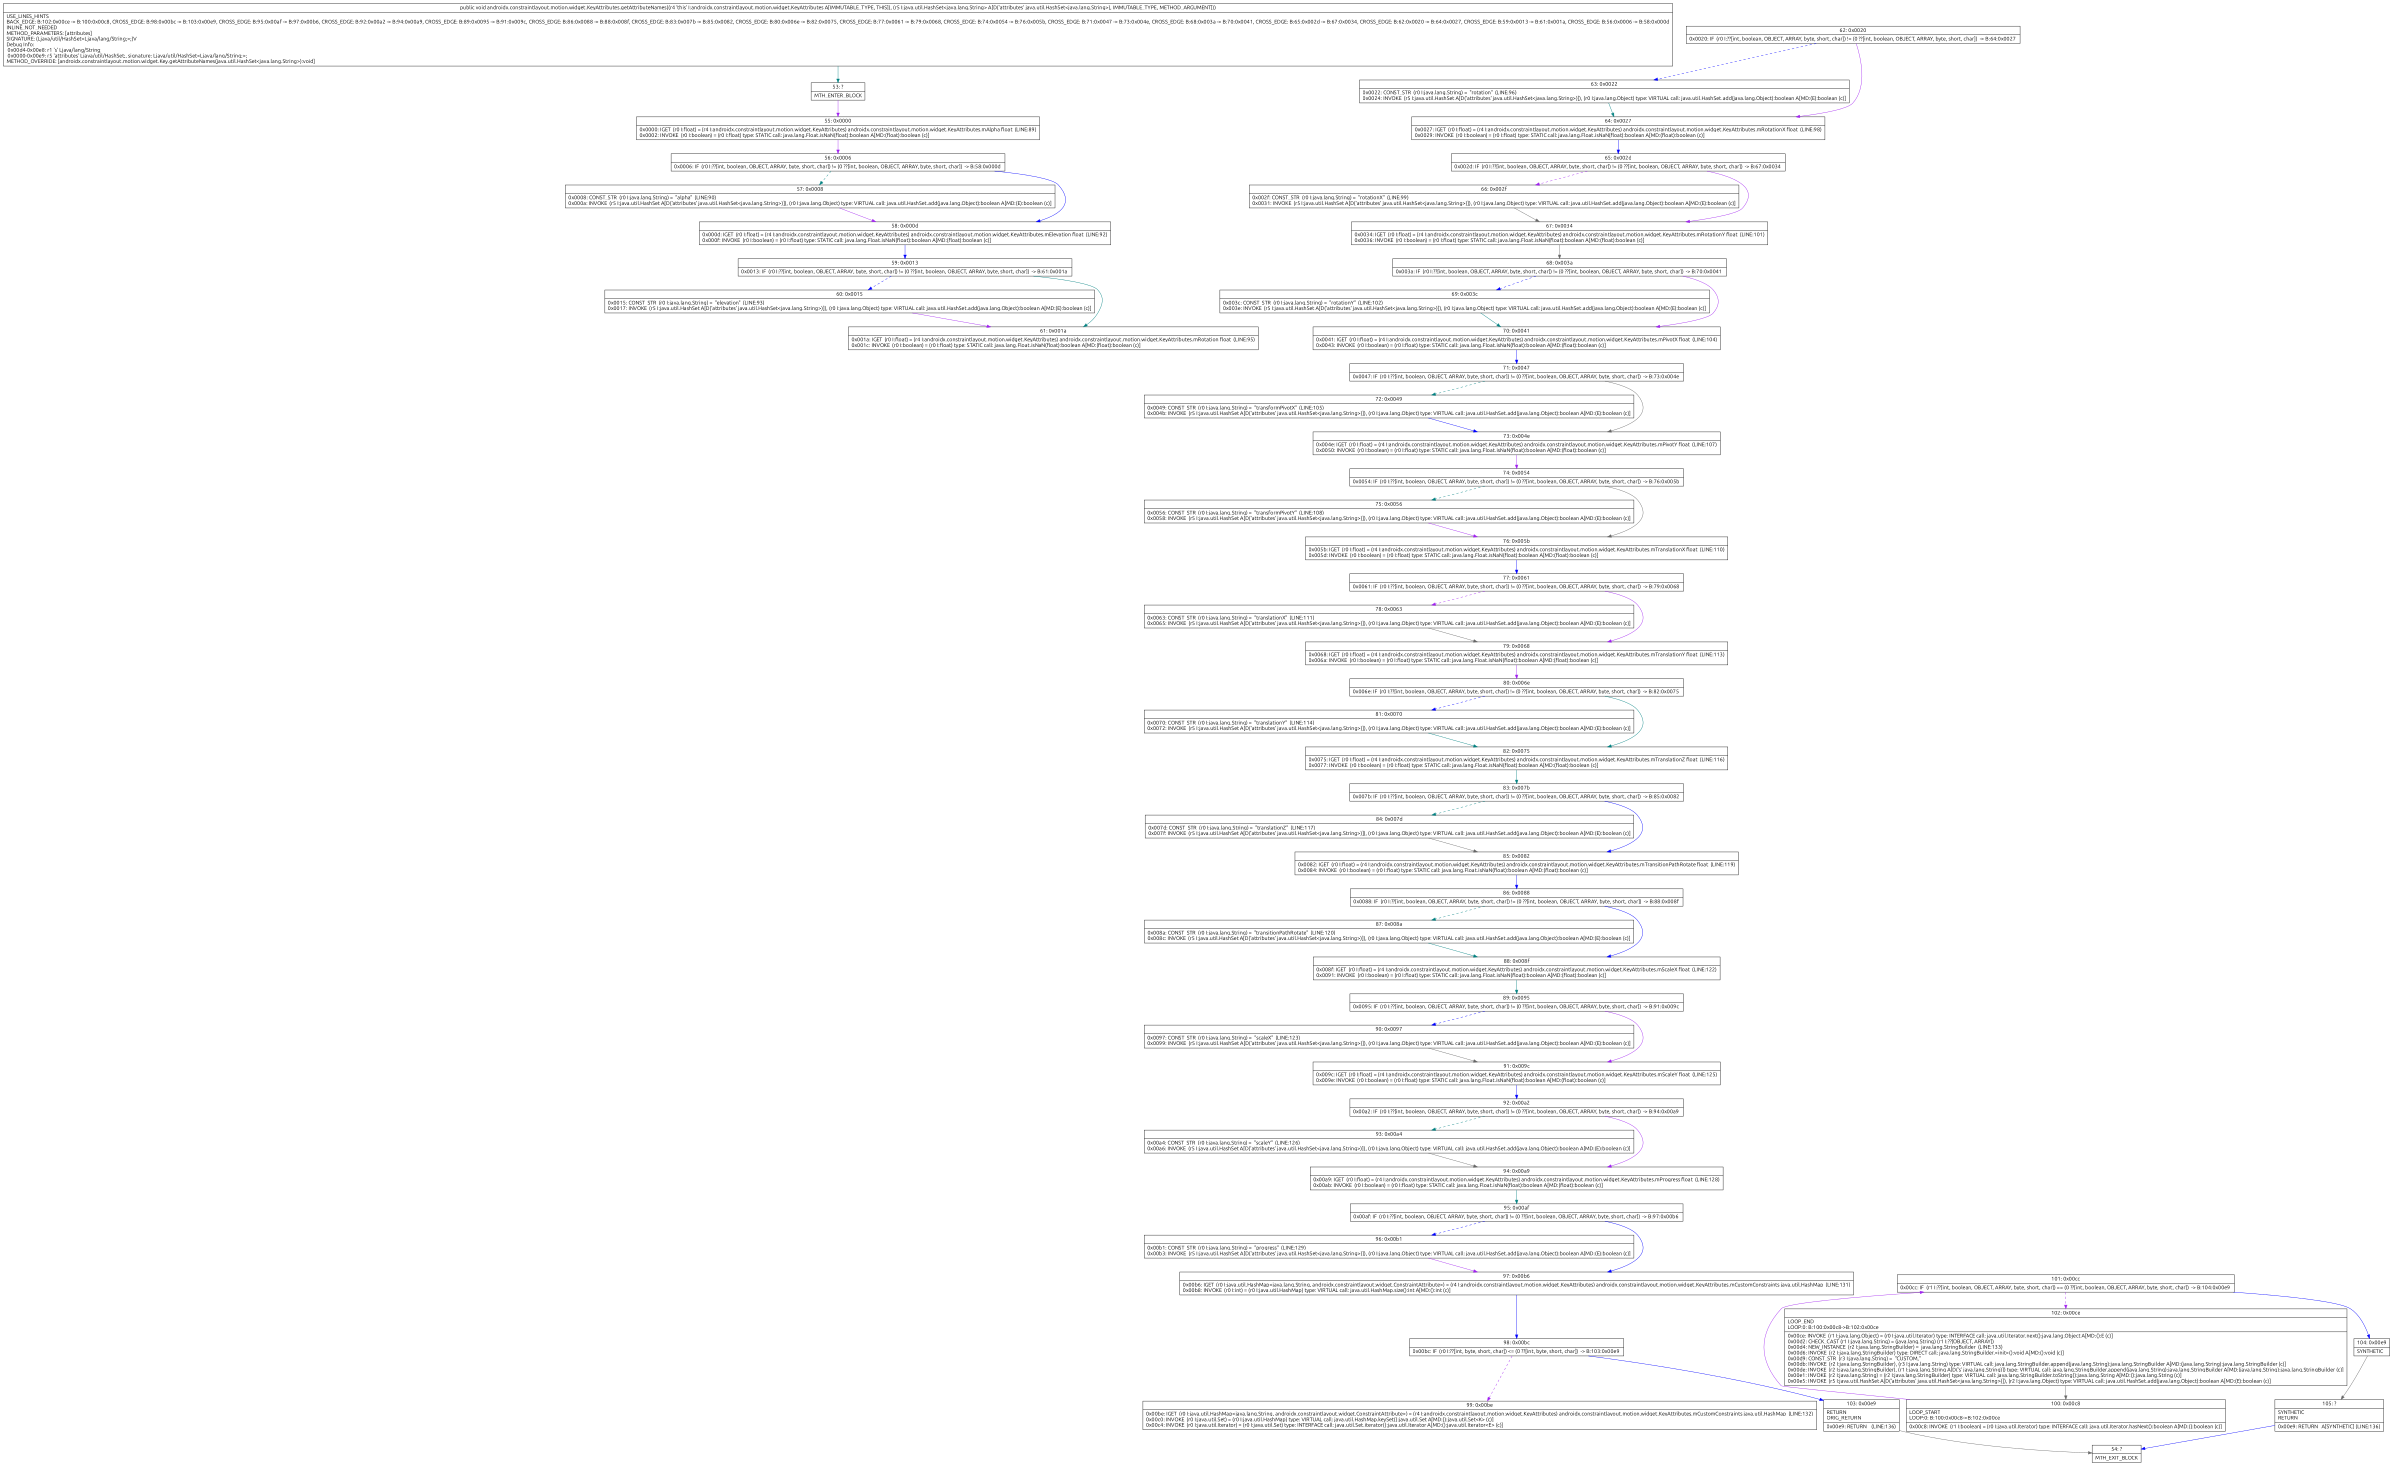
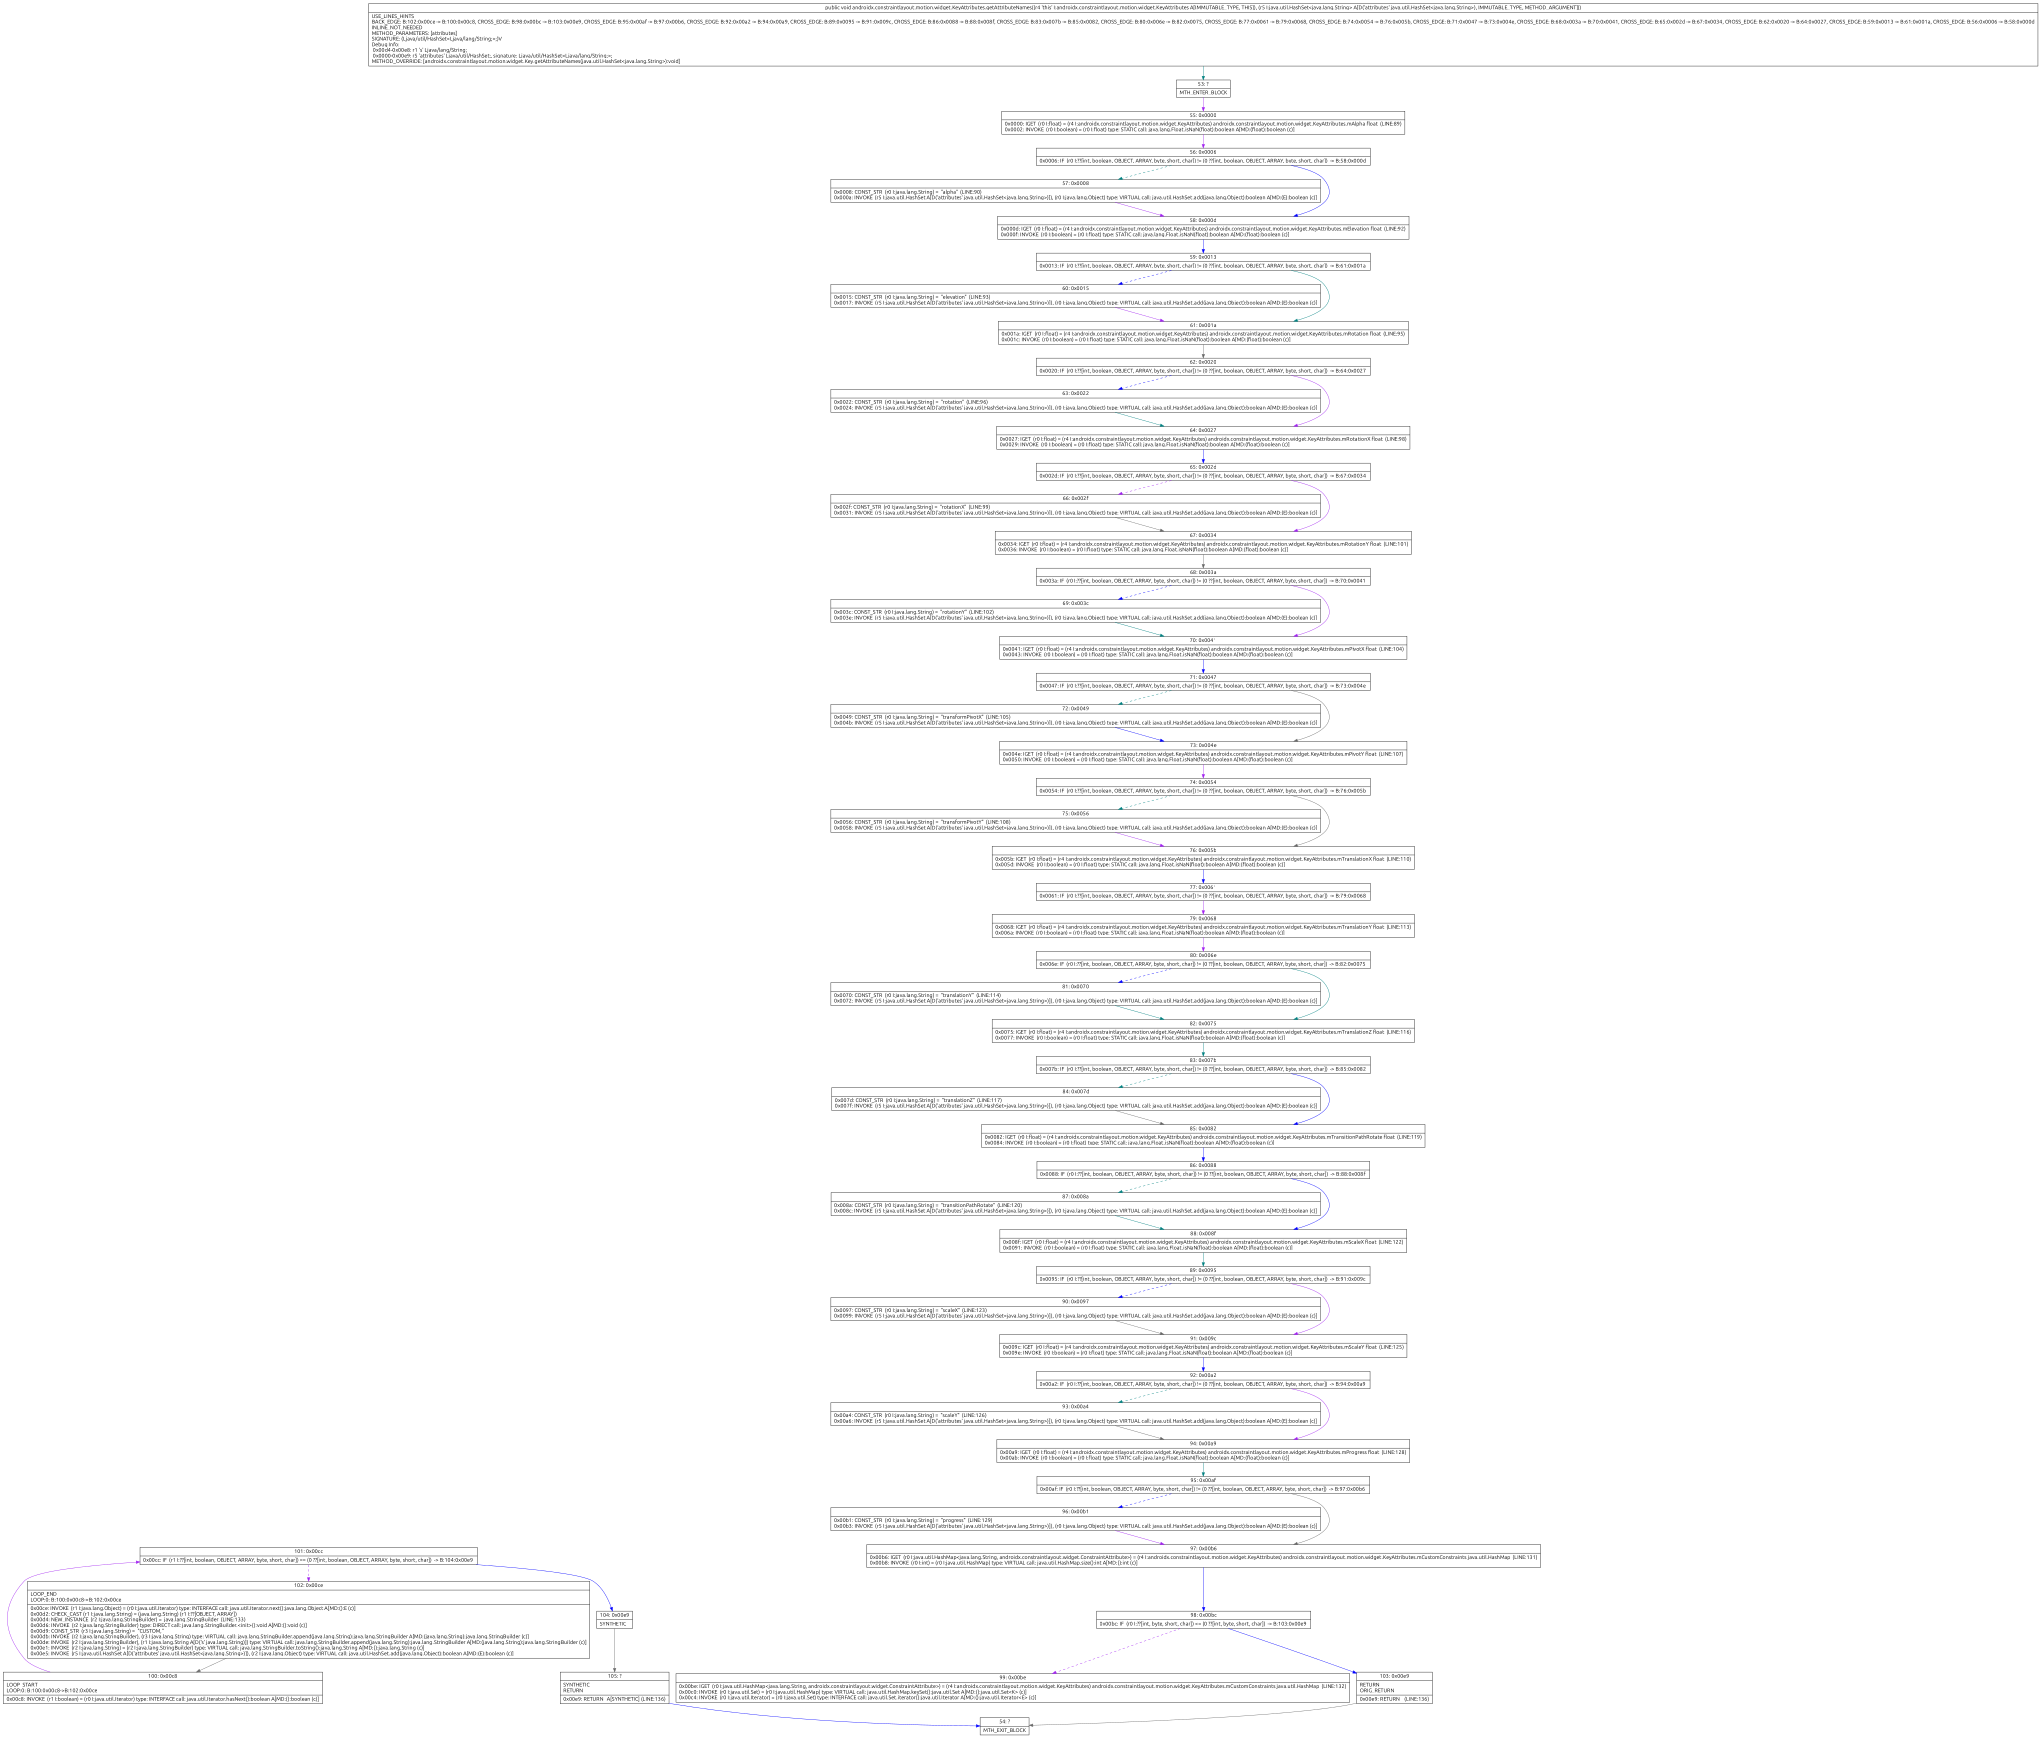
edge "61: 0x001a" -> "62: 0x0020": added
node "78: 0x0063": removed
edge "95: 0x00af" -> "97: 0x00b6": color blue -> gray40
